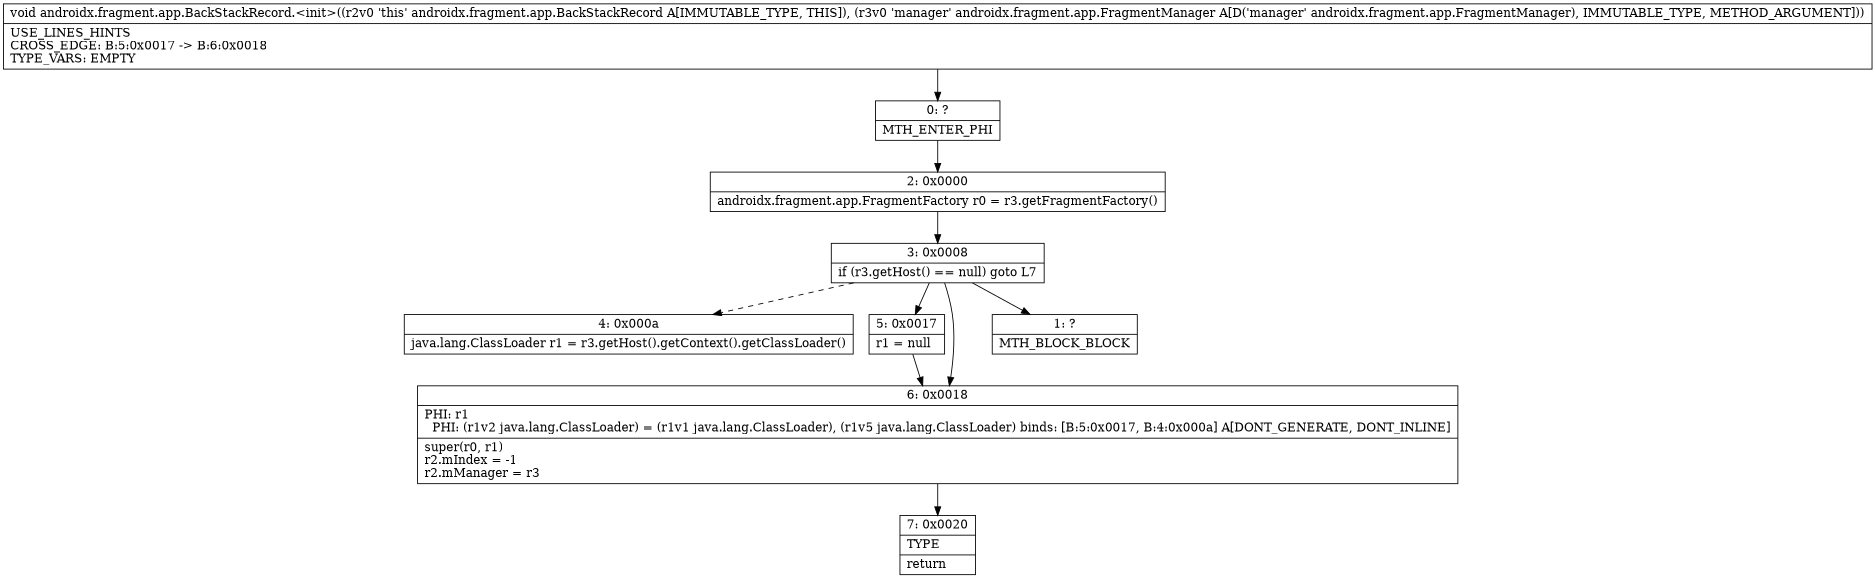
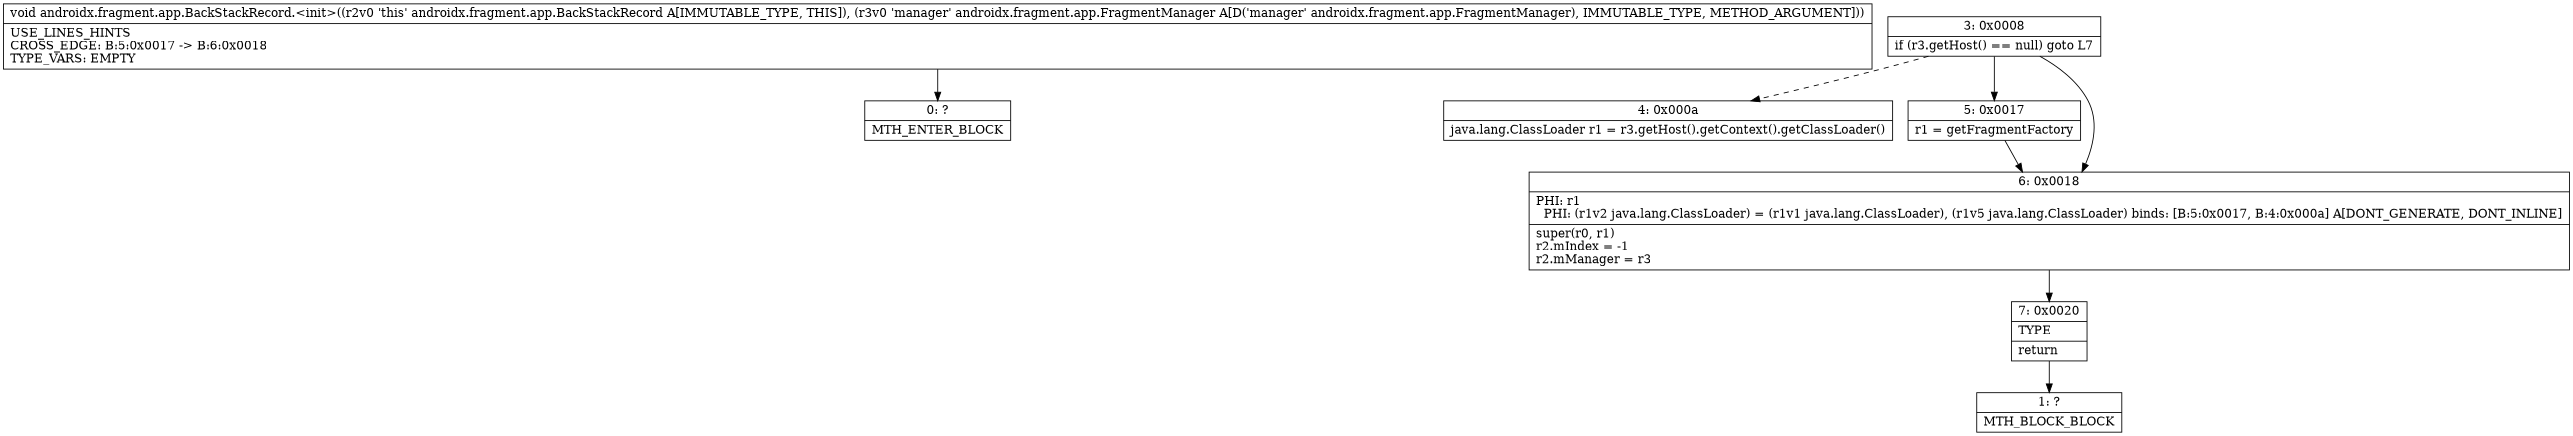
node "0: ?": text "MTH_ENTER_PHI" -> "MTH_ENTER_BLOCK"
node "2: 0x0000": removed
edge "3: 0x0008" -> "1: ?": now "7: 0x0020" -> "1: ?"
node "5: 0x0017": text "r1 = null" -> "r1 = getFragmentFactory"
